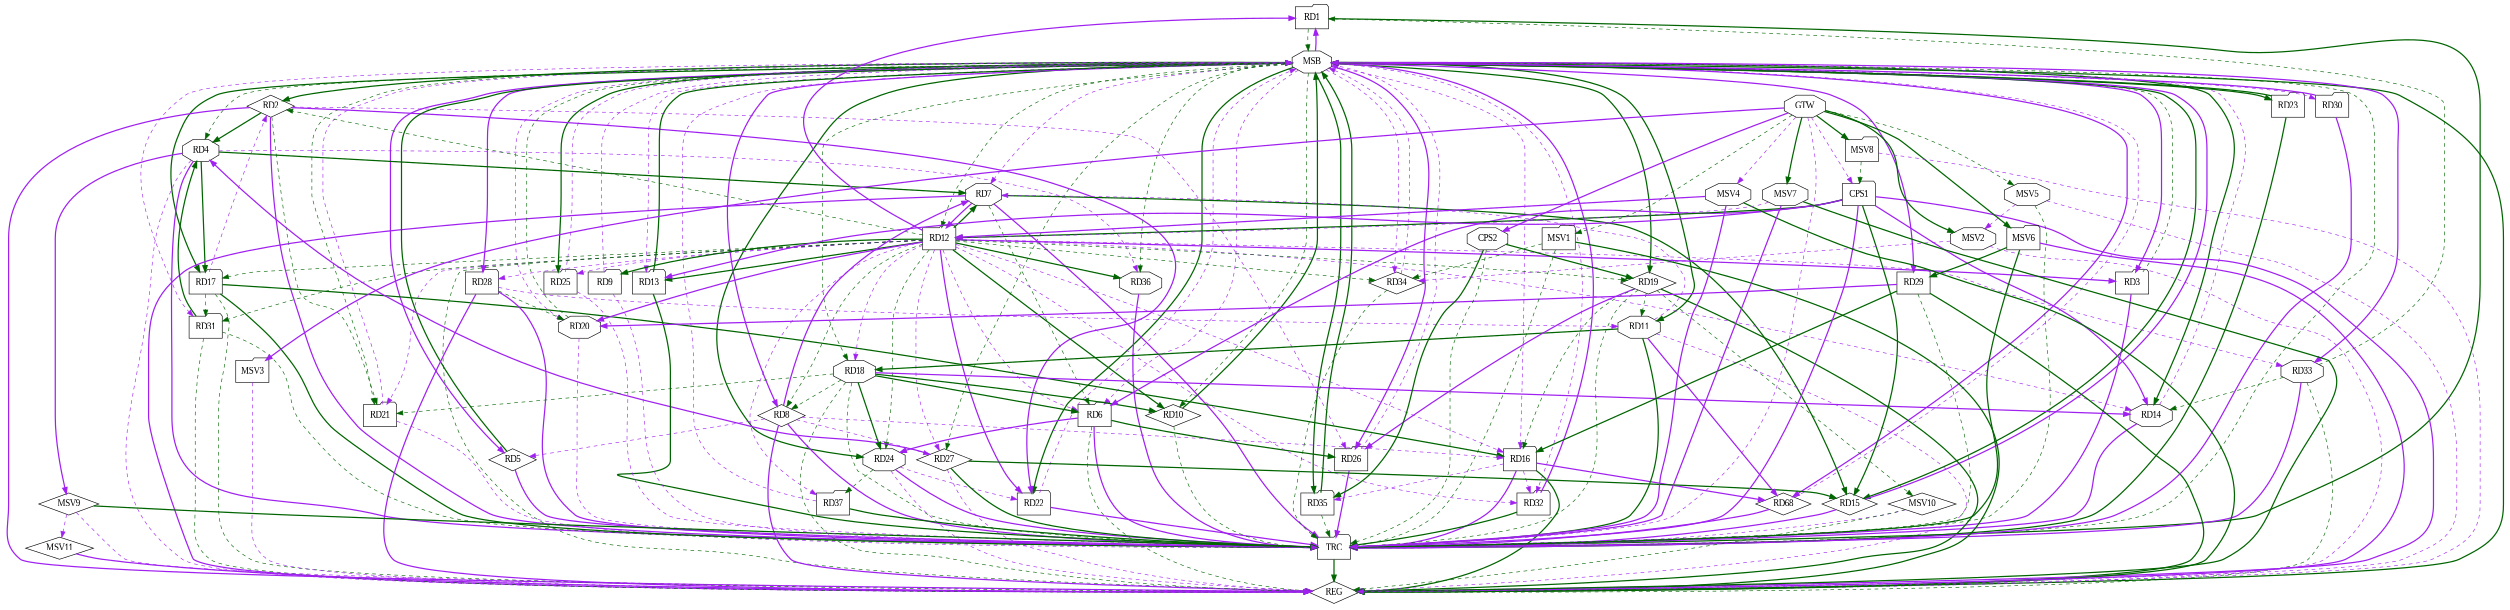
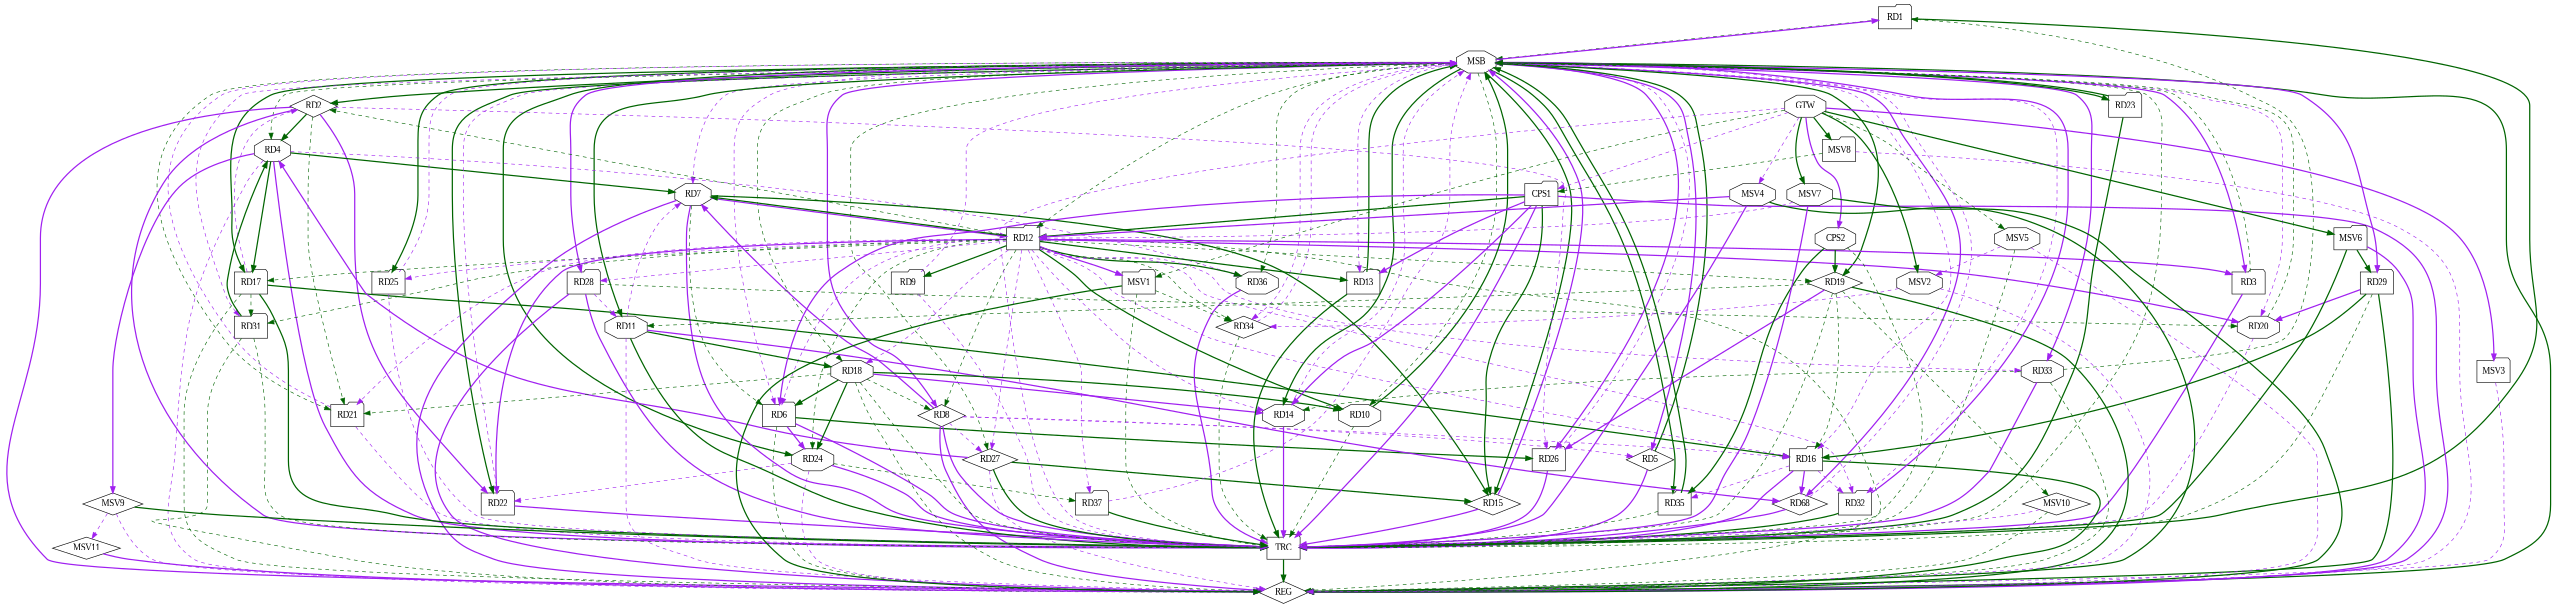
edge "RD12" -> "RD1": now "RD12" -> "MSV1"
node "RD30": removed
node "RD10": shape diamond -> octagon
